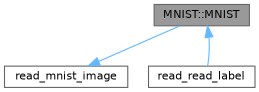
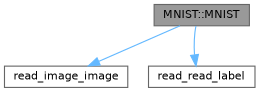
edge "read_read_label" -> "MNIST::MNIST": reversed
node "read_mnist_image": label "read_mnist_image" -> "read_image_image"
